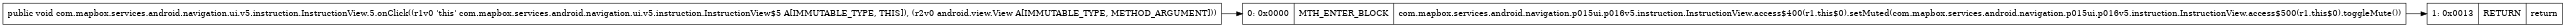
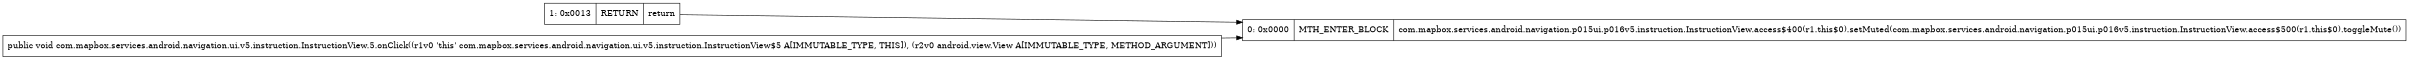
edge "0: 0x0000" -> "1: 0x0013": reversed
